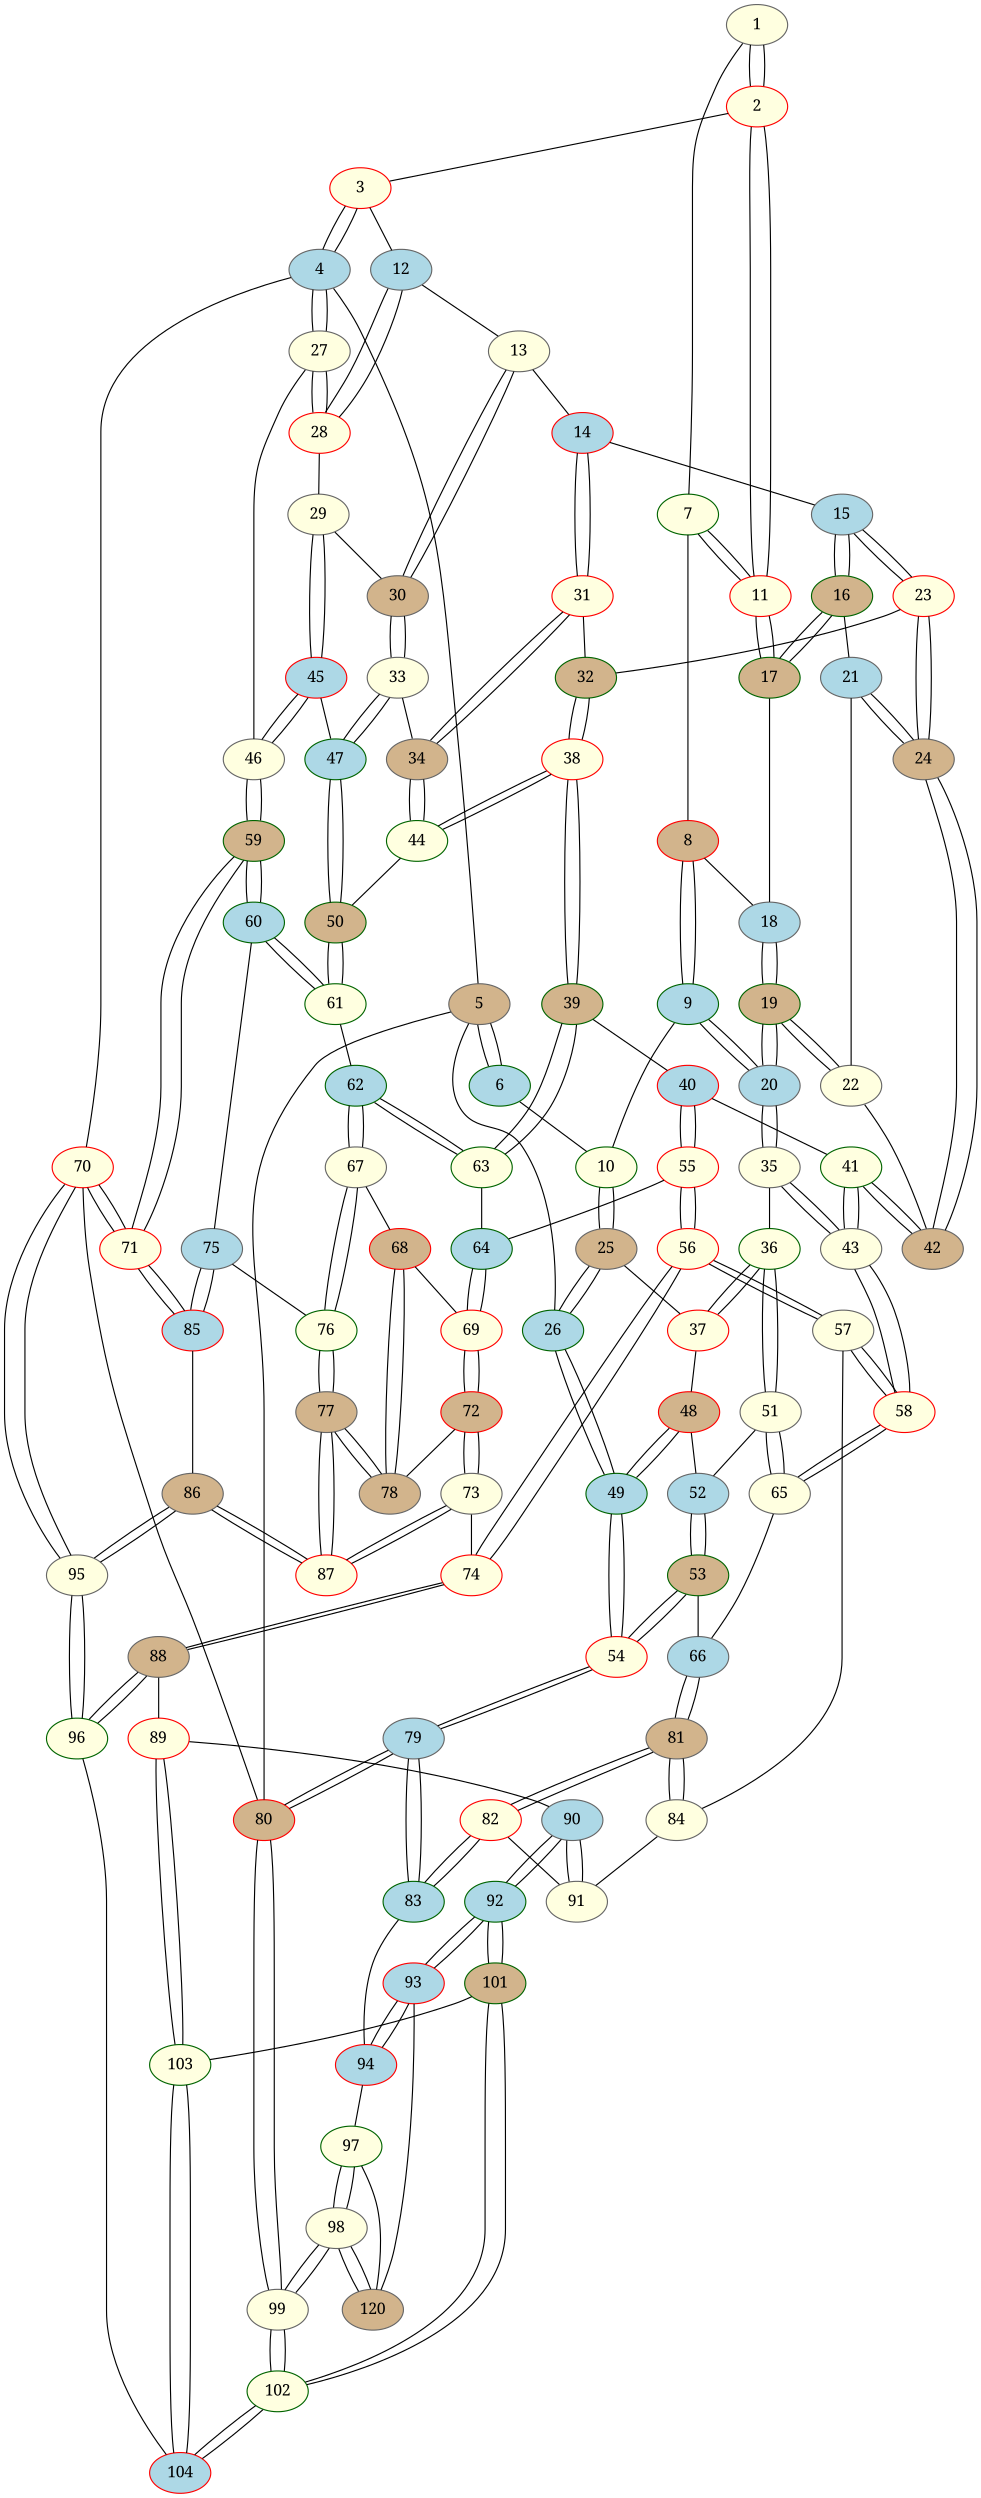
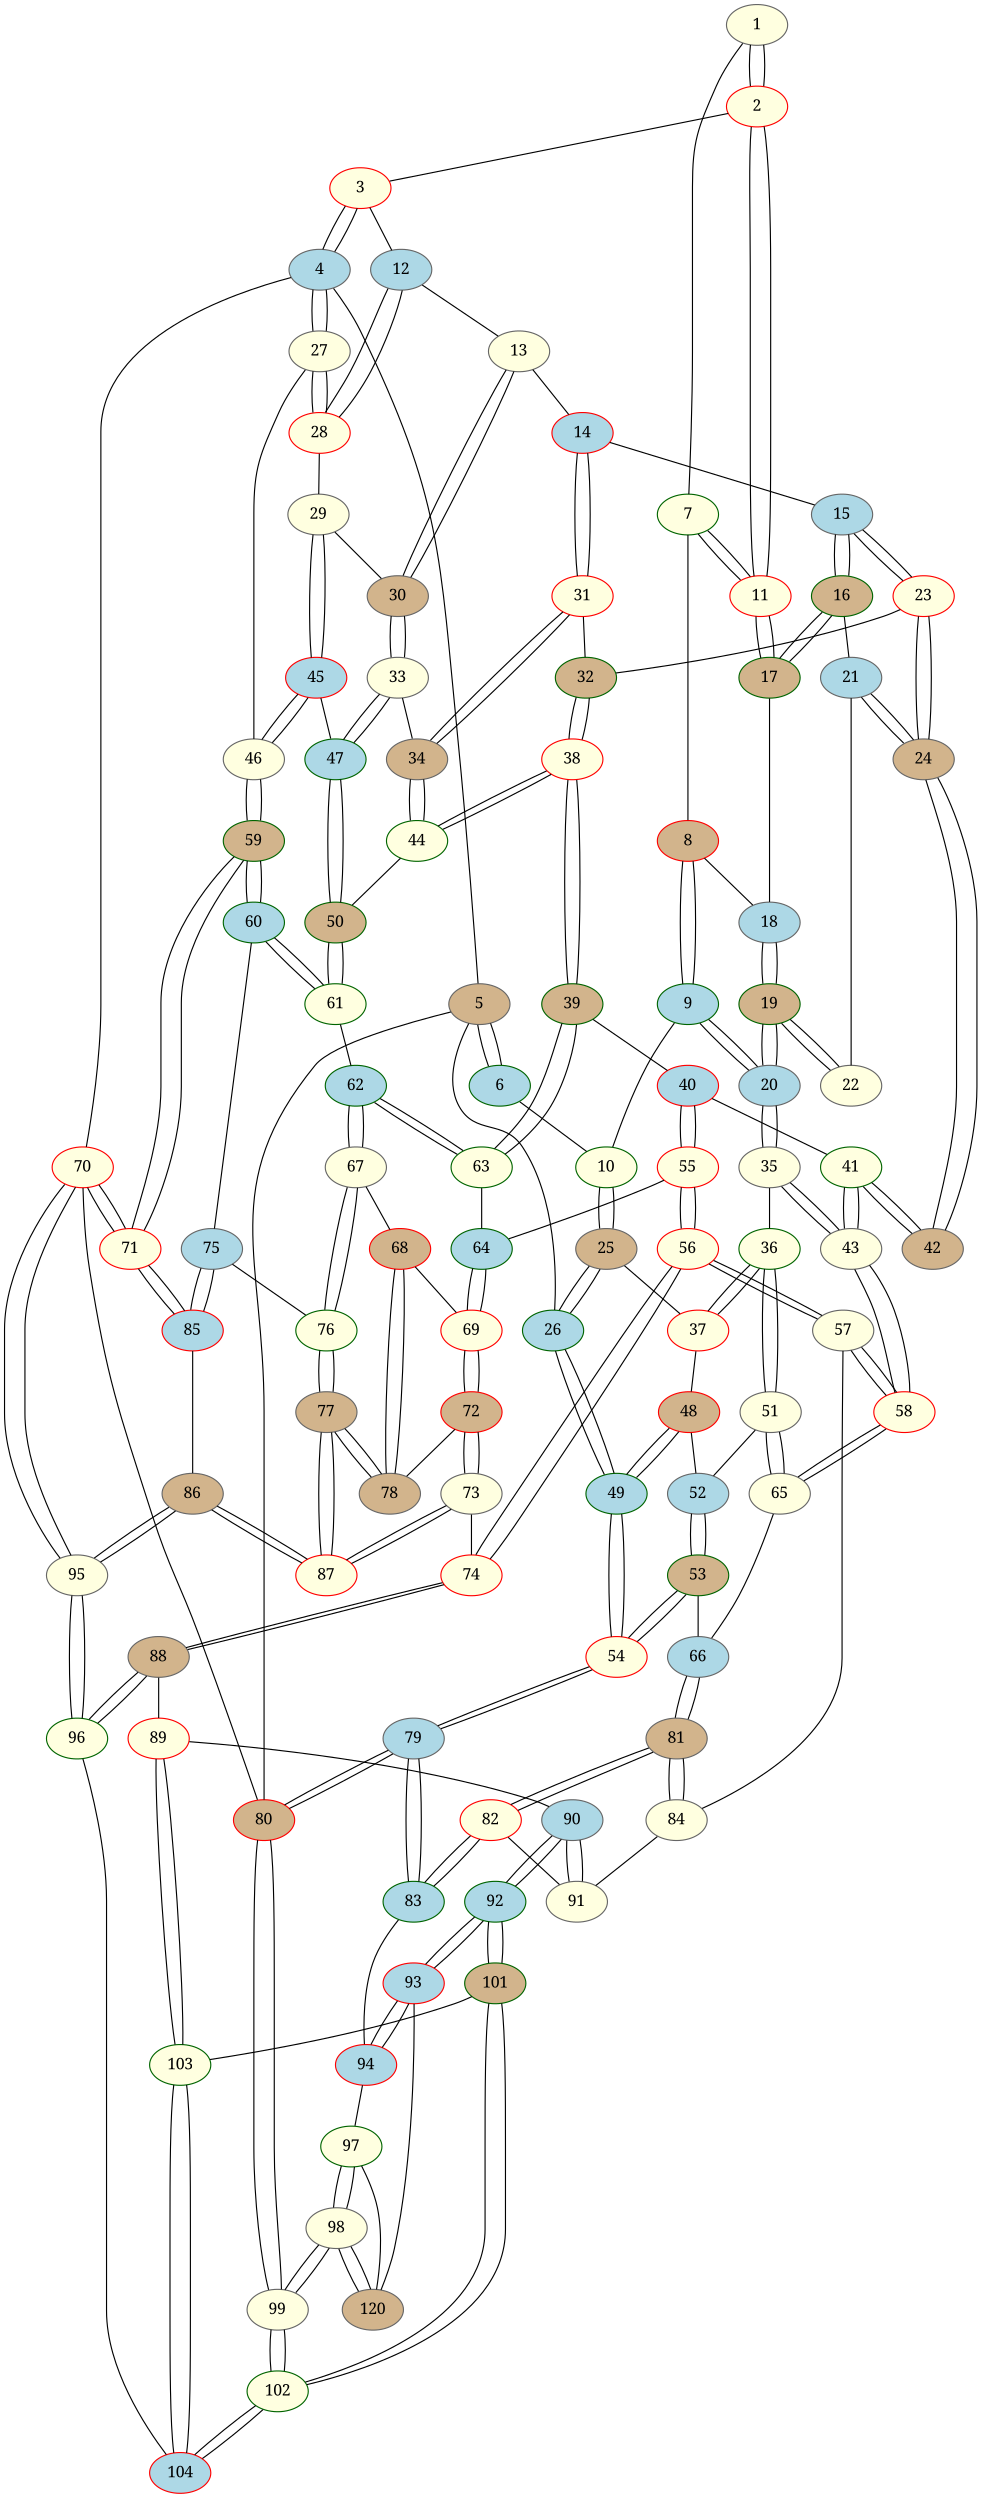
edge "22" -- "42": removed
